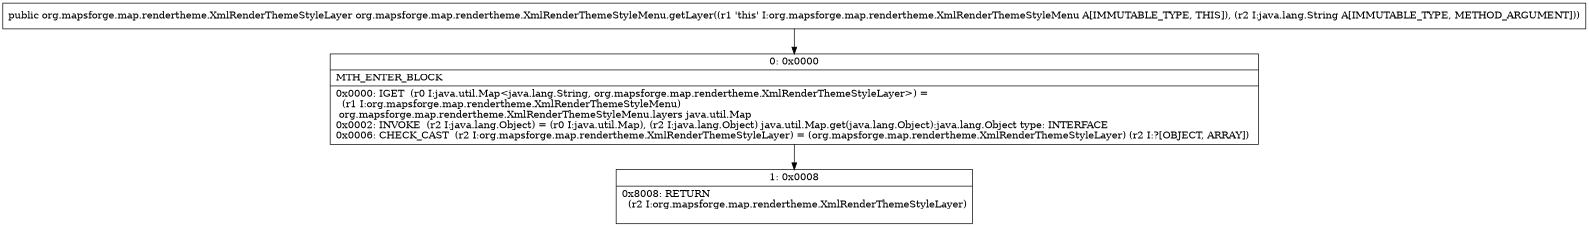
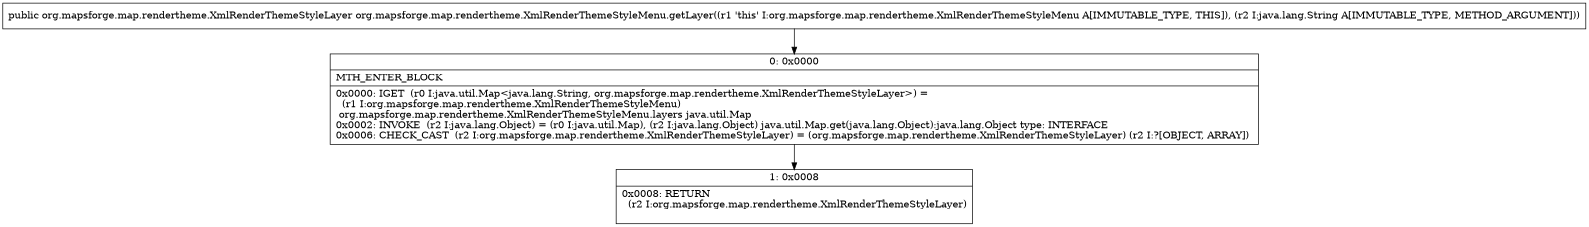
node "1: 0x0008": text "0x8008: RETURN" -> "0x0008: RETURN"
